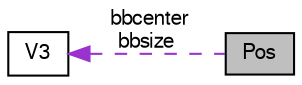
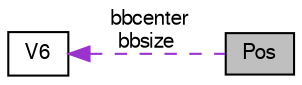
node "V3": label "V3" -> "V6"
